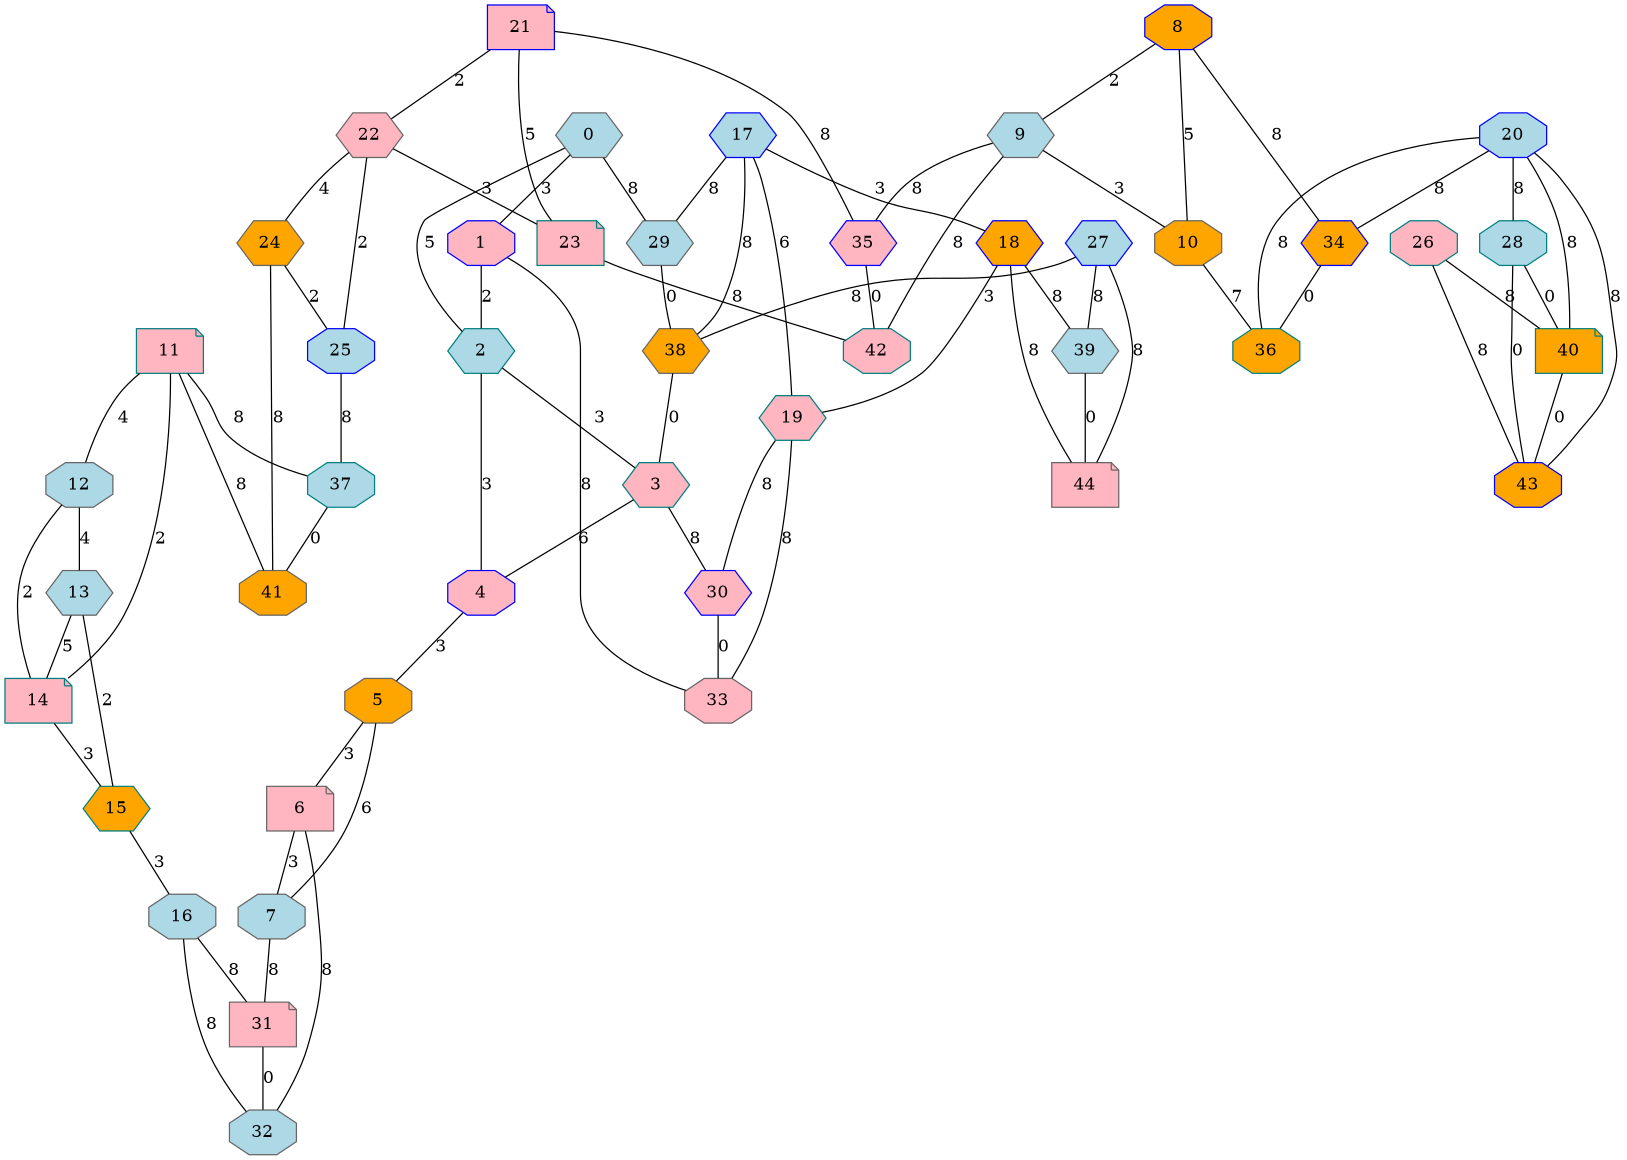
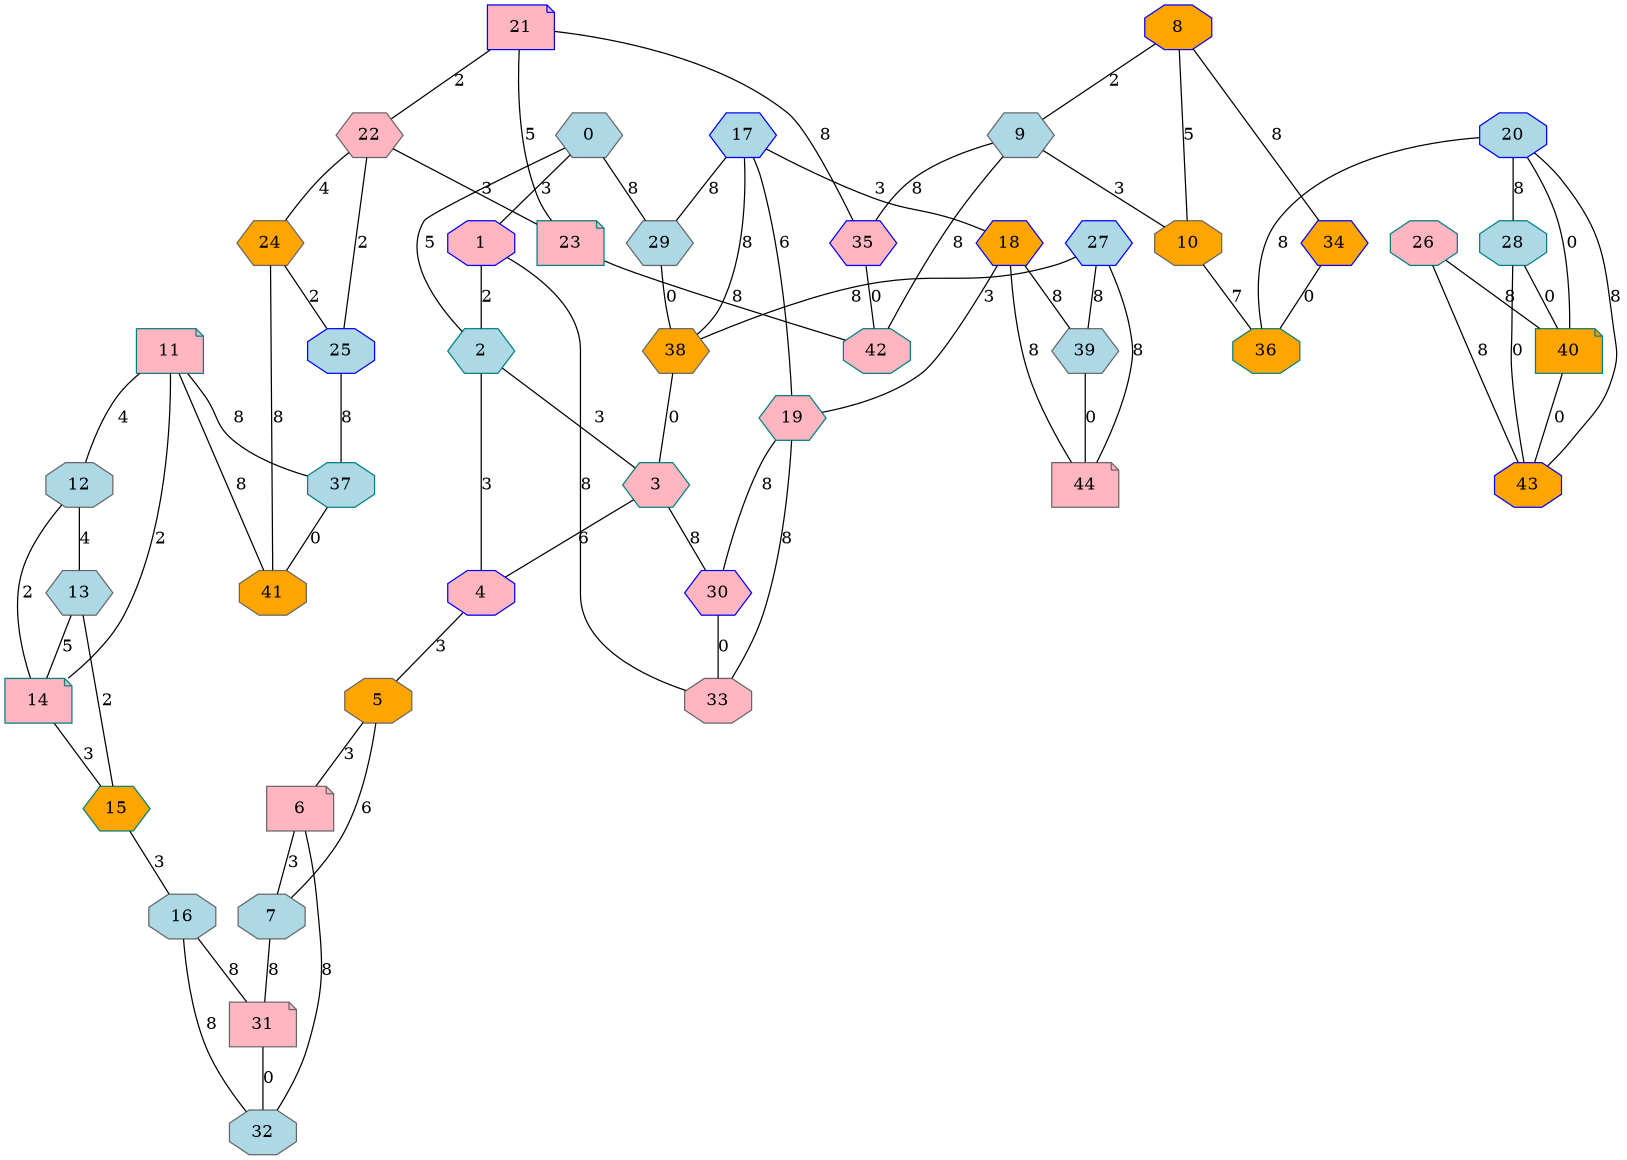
edge "20" -- "34": removed, label "8"
edge "20" -- "40": label "8" -> "0"
